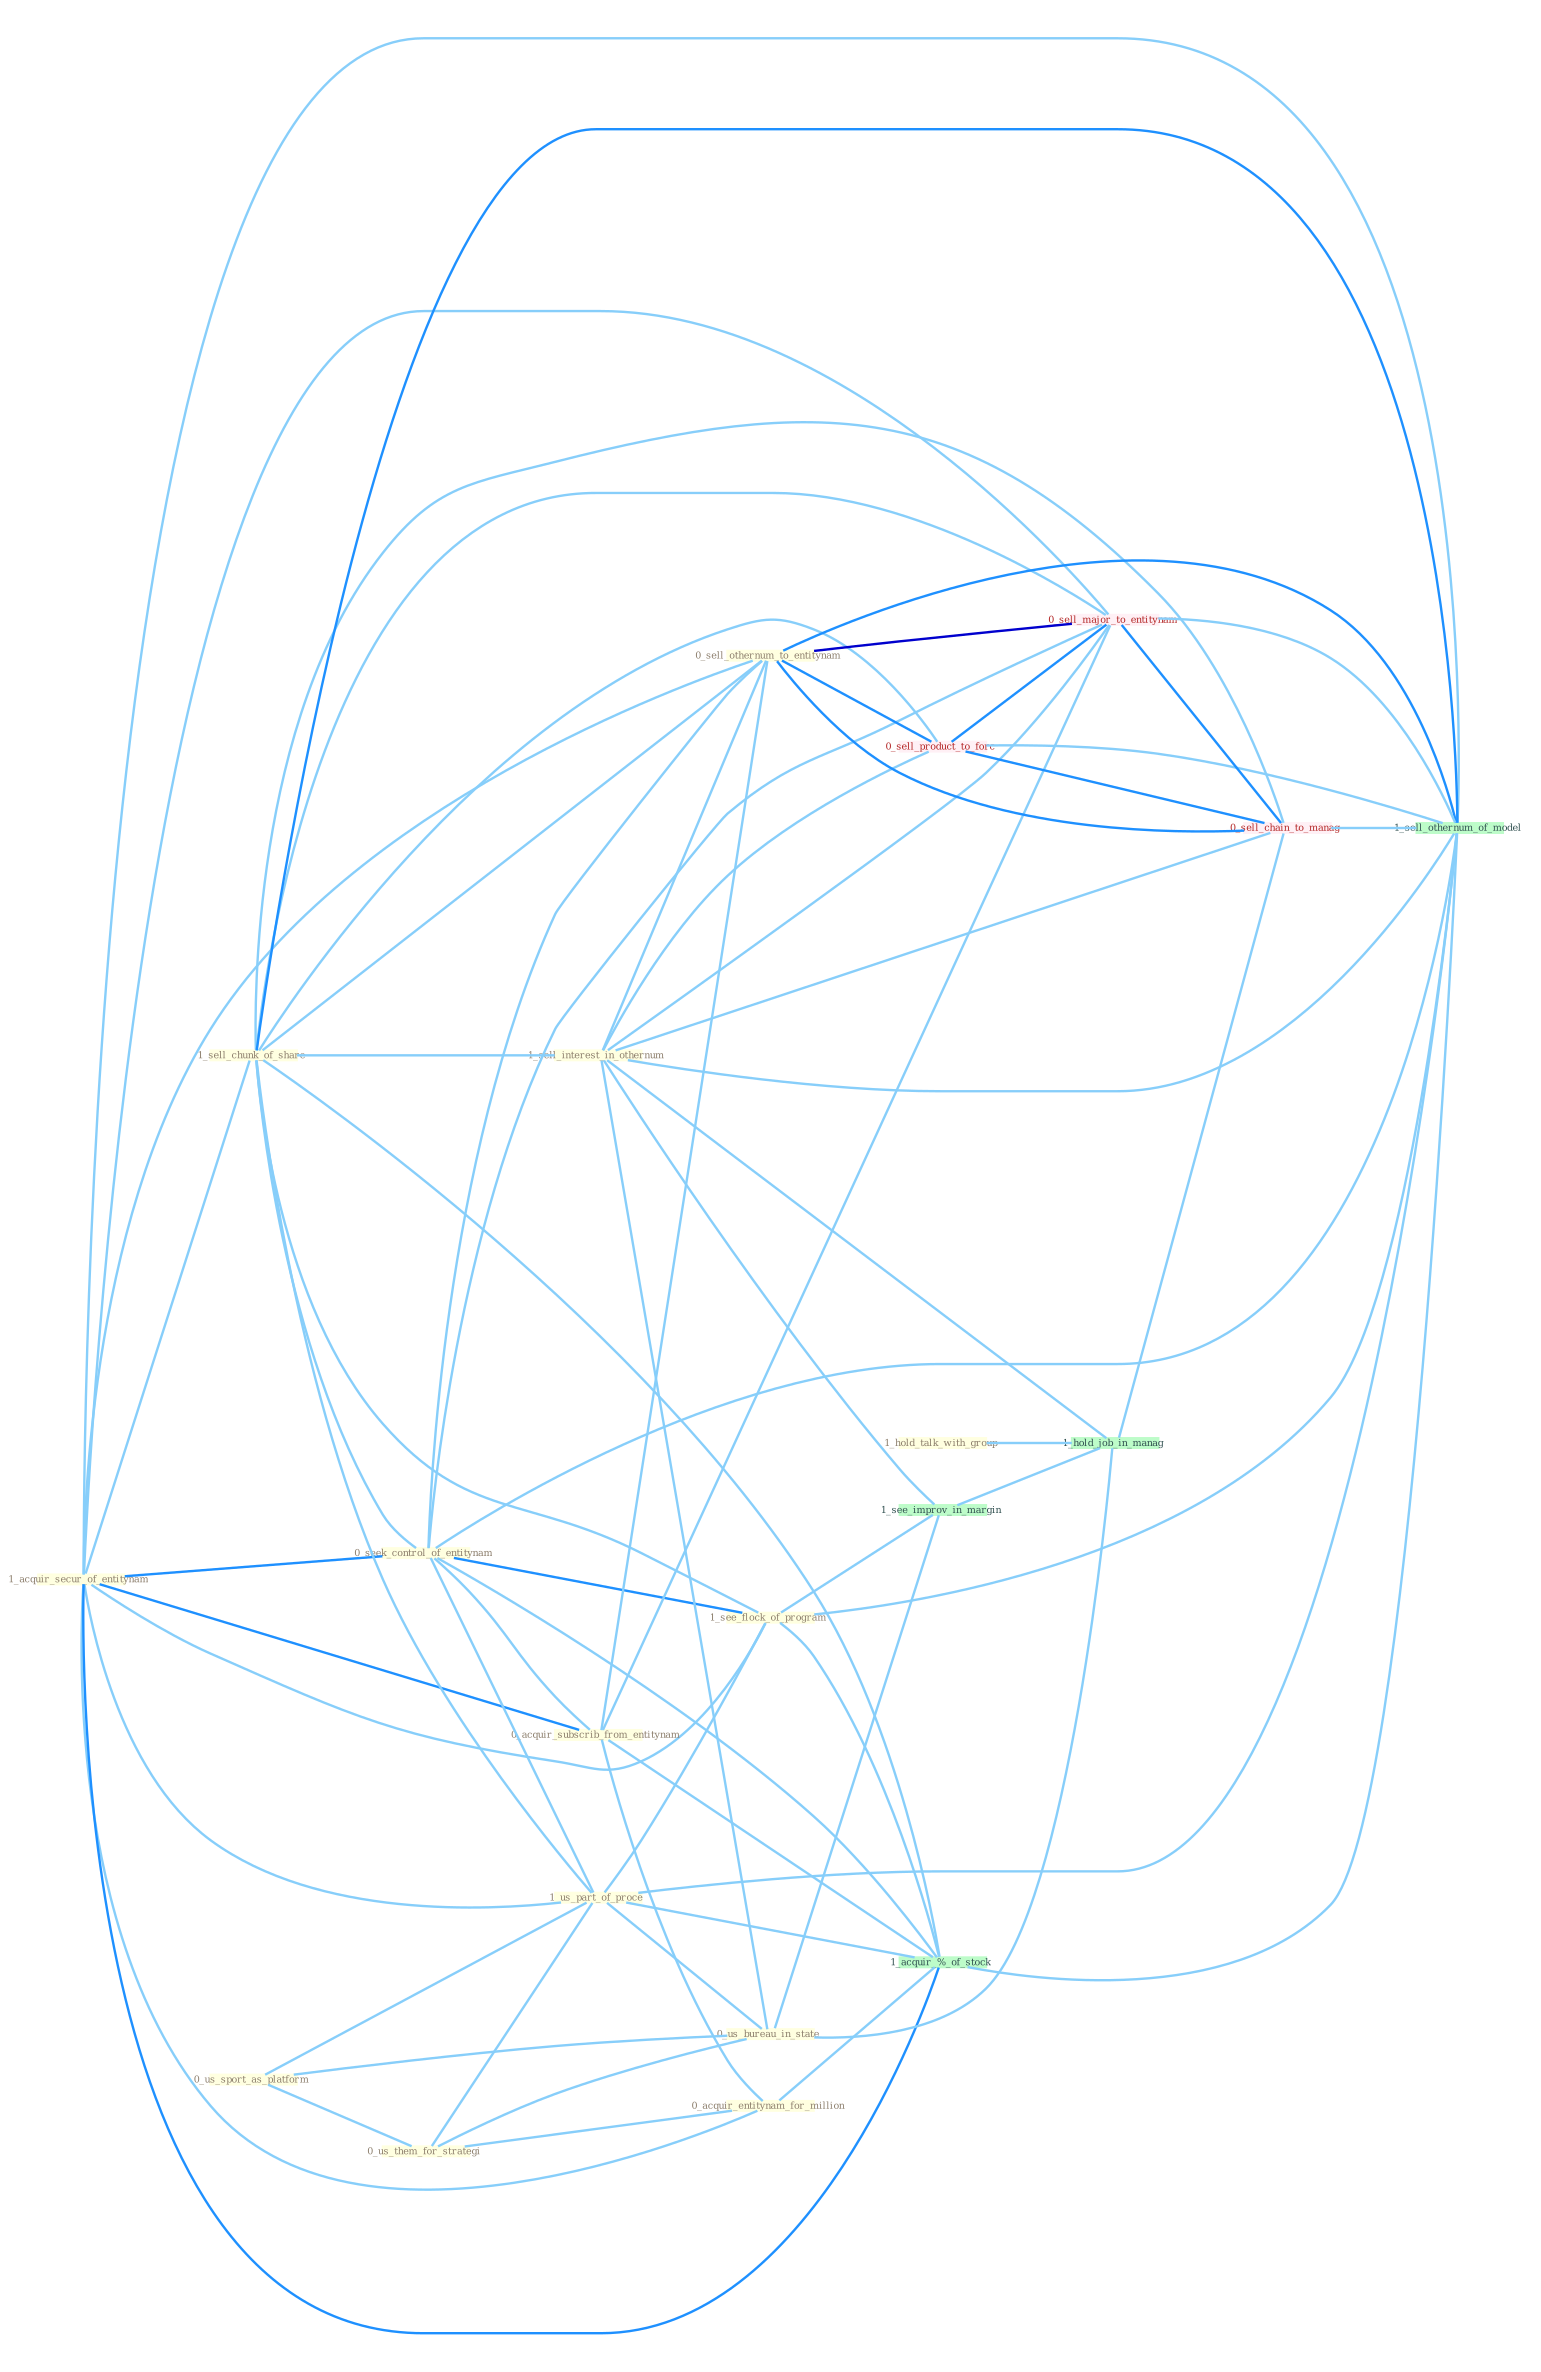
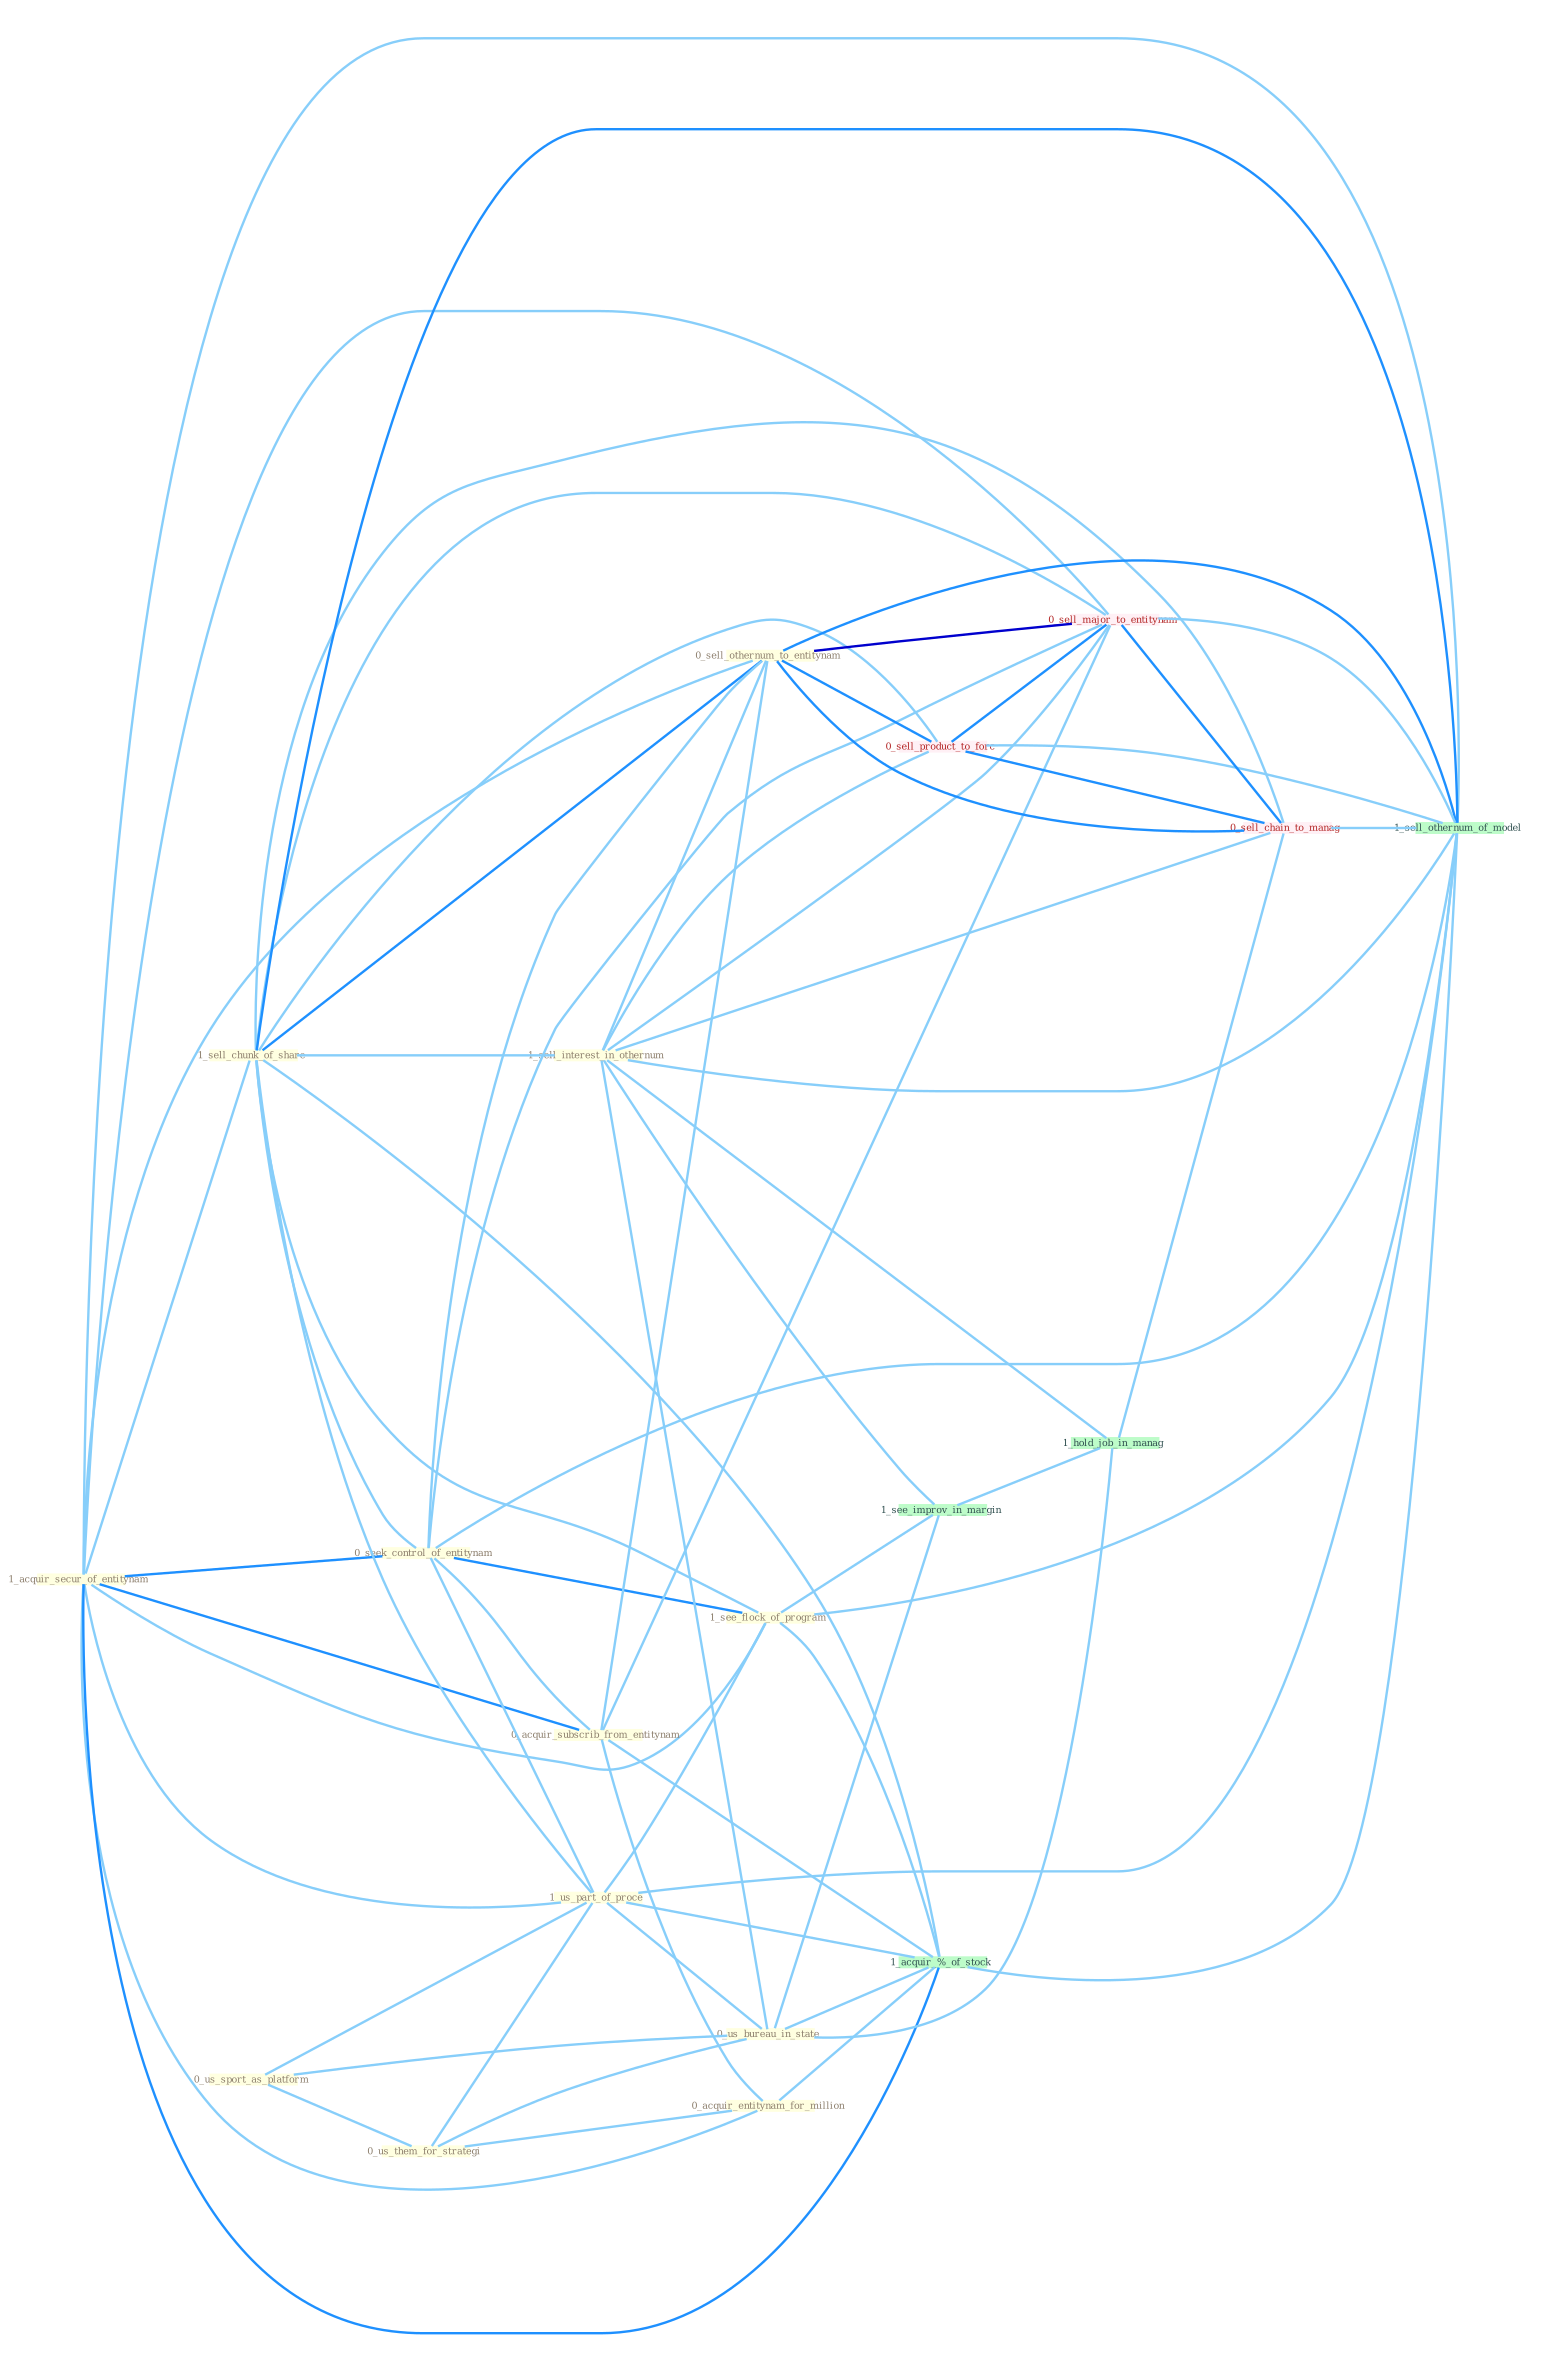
edge "0_sell_othernum_to_entitynam" -- "1_sell_chunk_of_share": color #87cefa -> #1e90ff
node "1_hold_talk_with_group": removed
edge "0_seek_control_of_entitynam" -- "1_acquir_%_of_stock": now "0_us_bureau_in_state" -- "1_acquir_%_of_stock"
